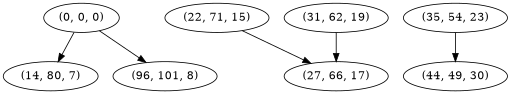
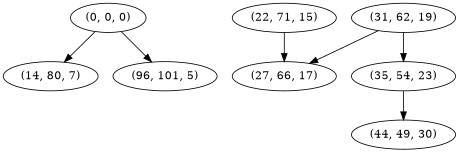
edge "(31, 62, 19)" -> "(35, 54, 23)": added
node "(96, 101, 8)": label "(96, 101, 8)" -> "(96, 101, 5)"
